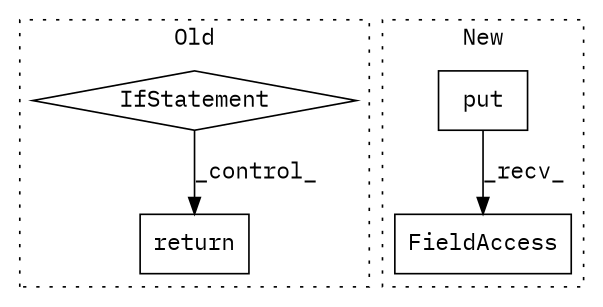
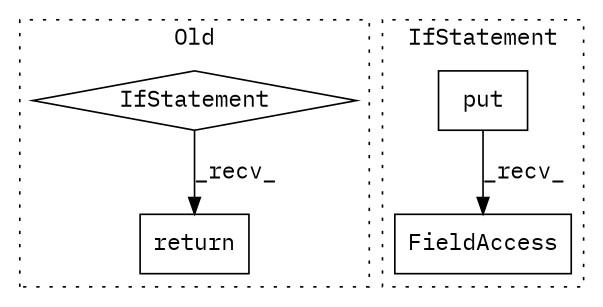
cluster "New": label "New" -> "IfStatement"
edge "IfStatement" -> "return": label "_control_" -> "_recv_"
